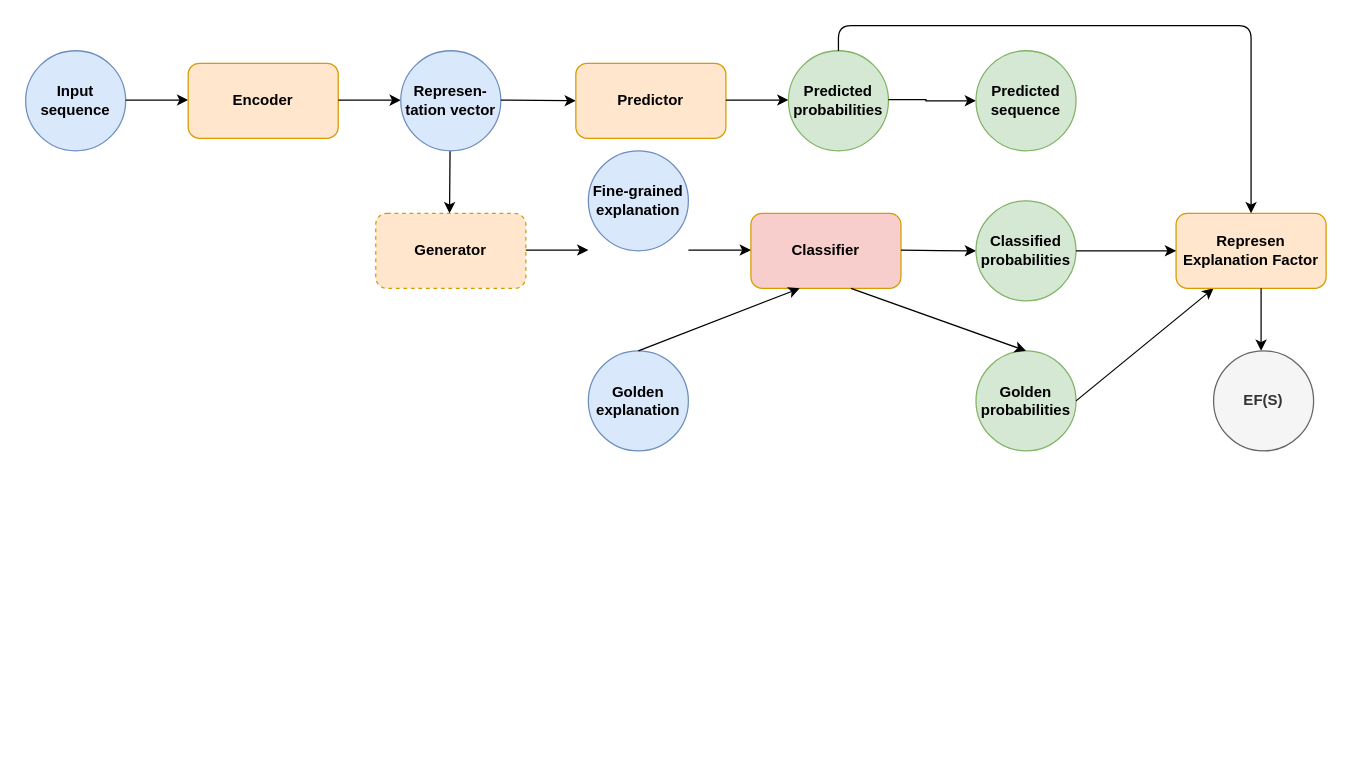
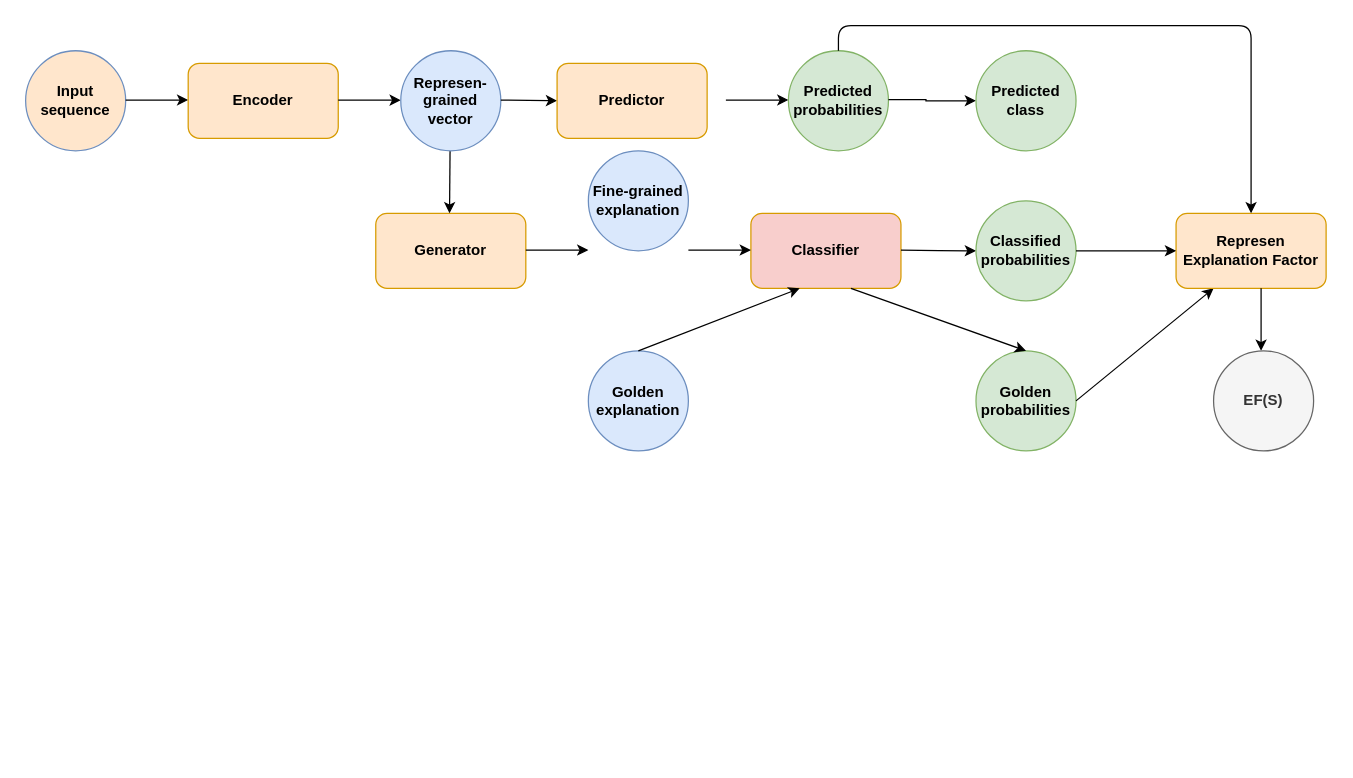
node "Input sequence": fillcolor #dae8fc -> #ffe6cc
node "Represen-tation vector": label "Represen-tation vector" -> "Represen-grained vector"
node "Predictor": moved (651, 101) -> (632, 101)
node "Predicted sequence": label "Predicted sequence" -> "Predicted class"
node "Generator": style dashed -> solid
